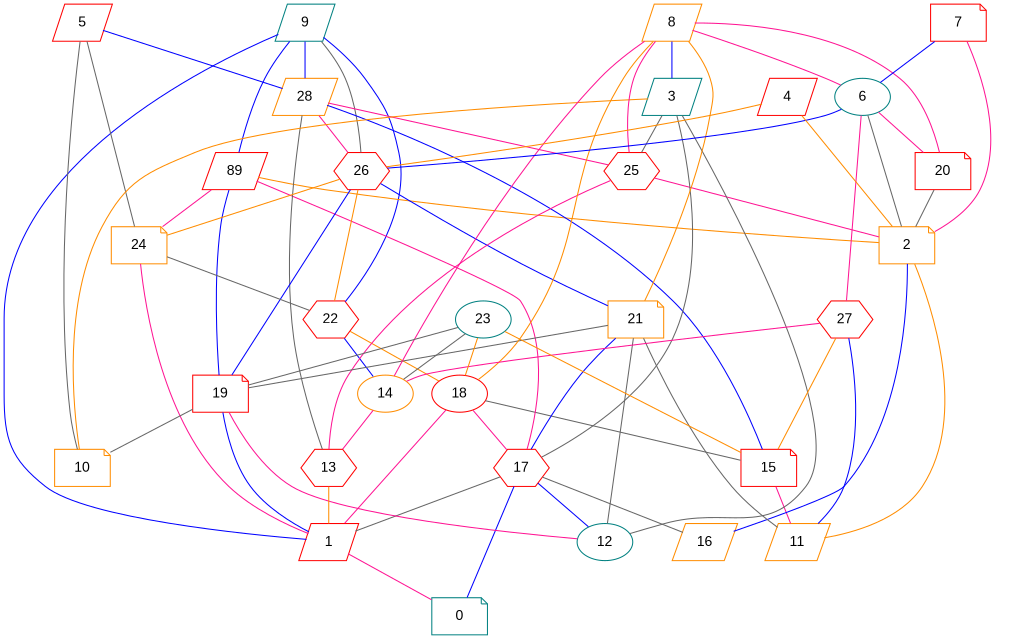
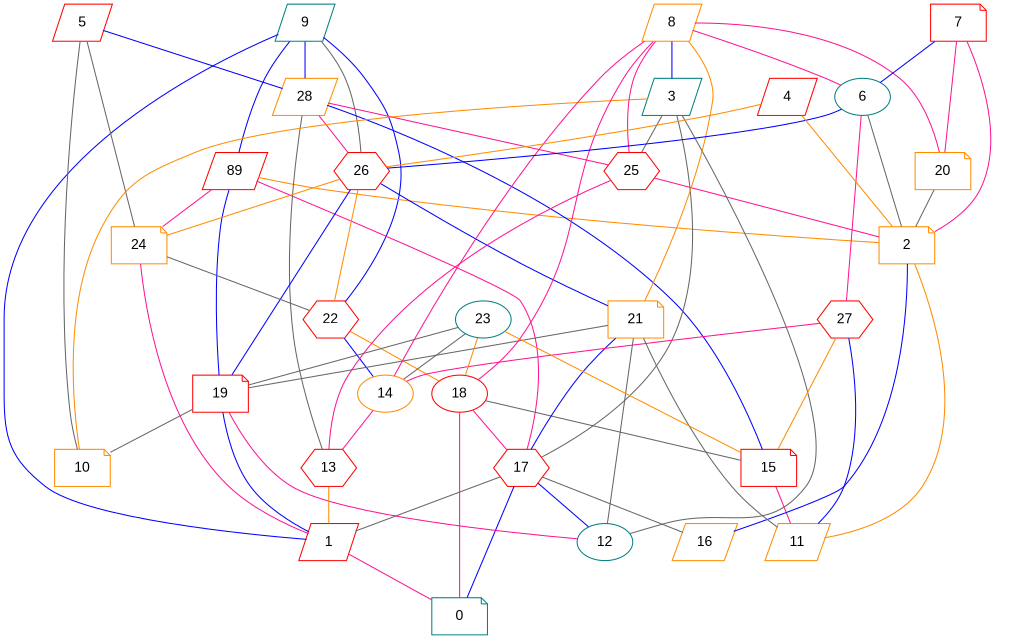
edge "6" -- "20": now "7" -- "20"
node "20": color red -> darkorange
edge "8" -- "18": color darkorange -> deeppink
edge "18" -- "1": now "18" -- "0"
